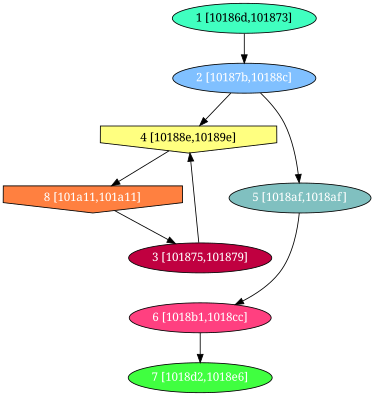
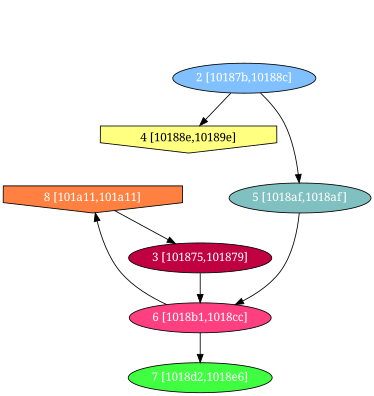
node "1 [10186d,101873]": removed
edge "4 [10188e,10189e]" -> "8 [101a11,101a11]": now "6 [1018b1,1018cc]" -> "8 [101a11,101a11]"
edge "3 [101875,101879]" -> "4 [10188e,10189e]": now "3 [101875,101879]" -> "6 [1018b1,1018cc]"
